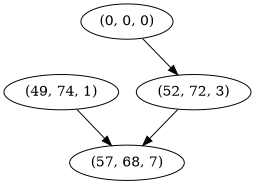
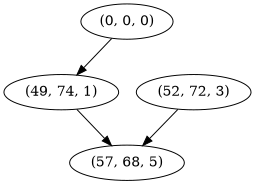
edge "(0, 0, 0)" -> "(52, 72, 3)": now "(0, 0, 0)" -> "(49, 74, 1)"
node "(57, 68, 7)": label "(57, 68, 7)" -> "(57, 68, 5)"
